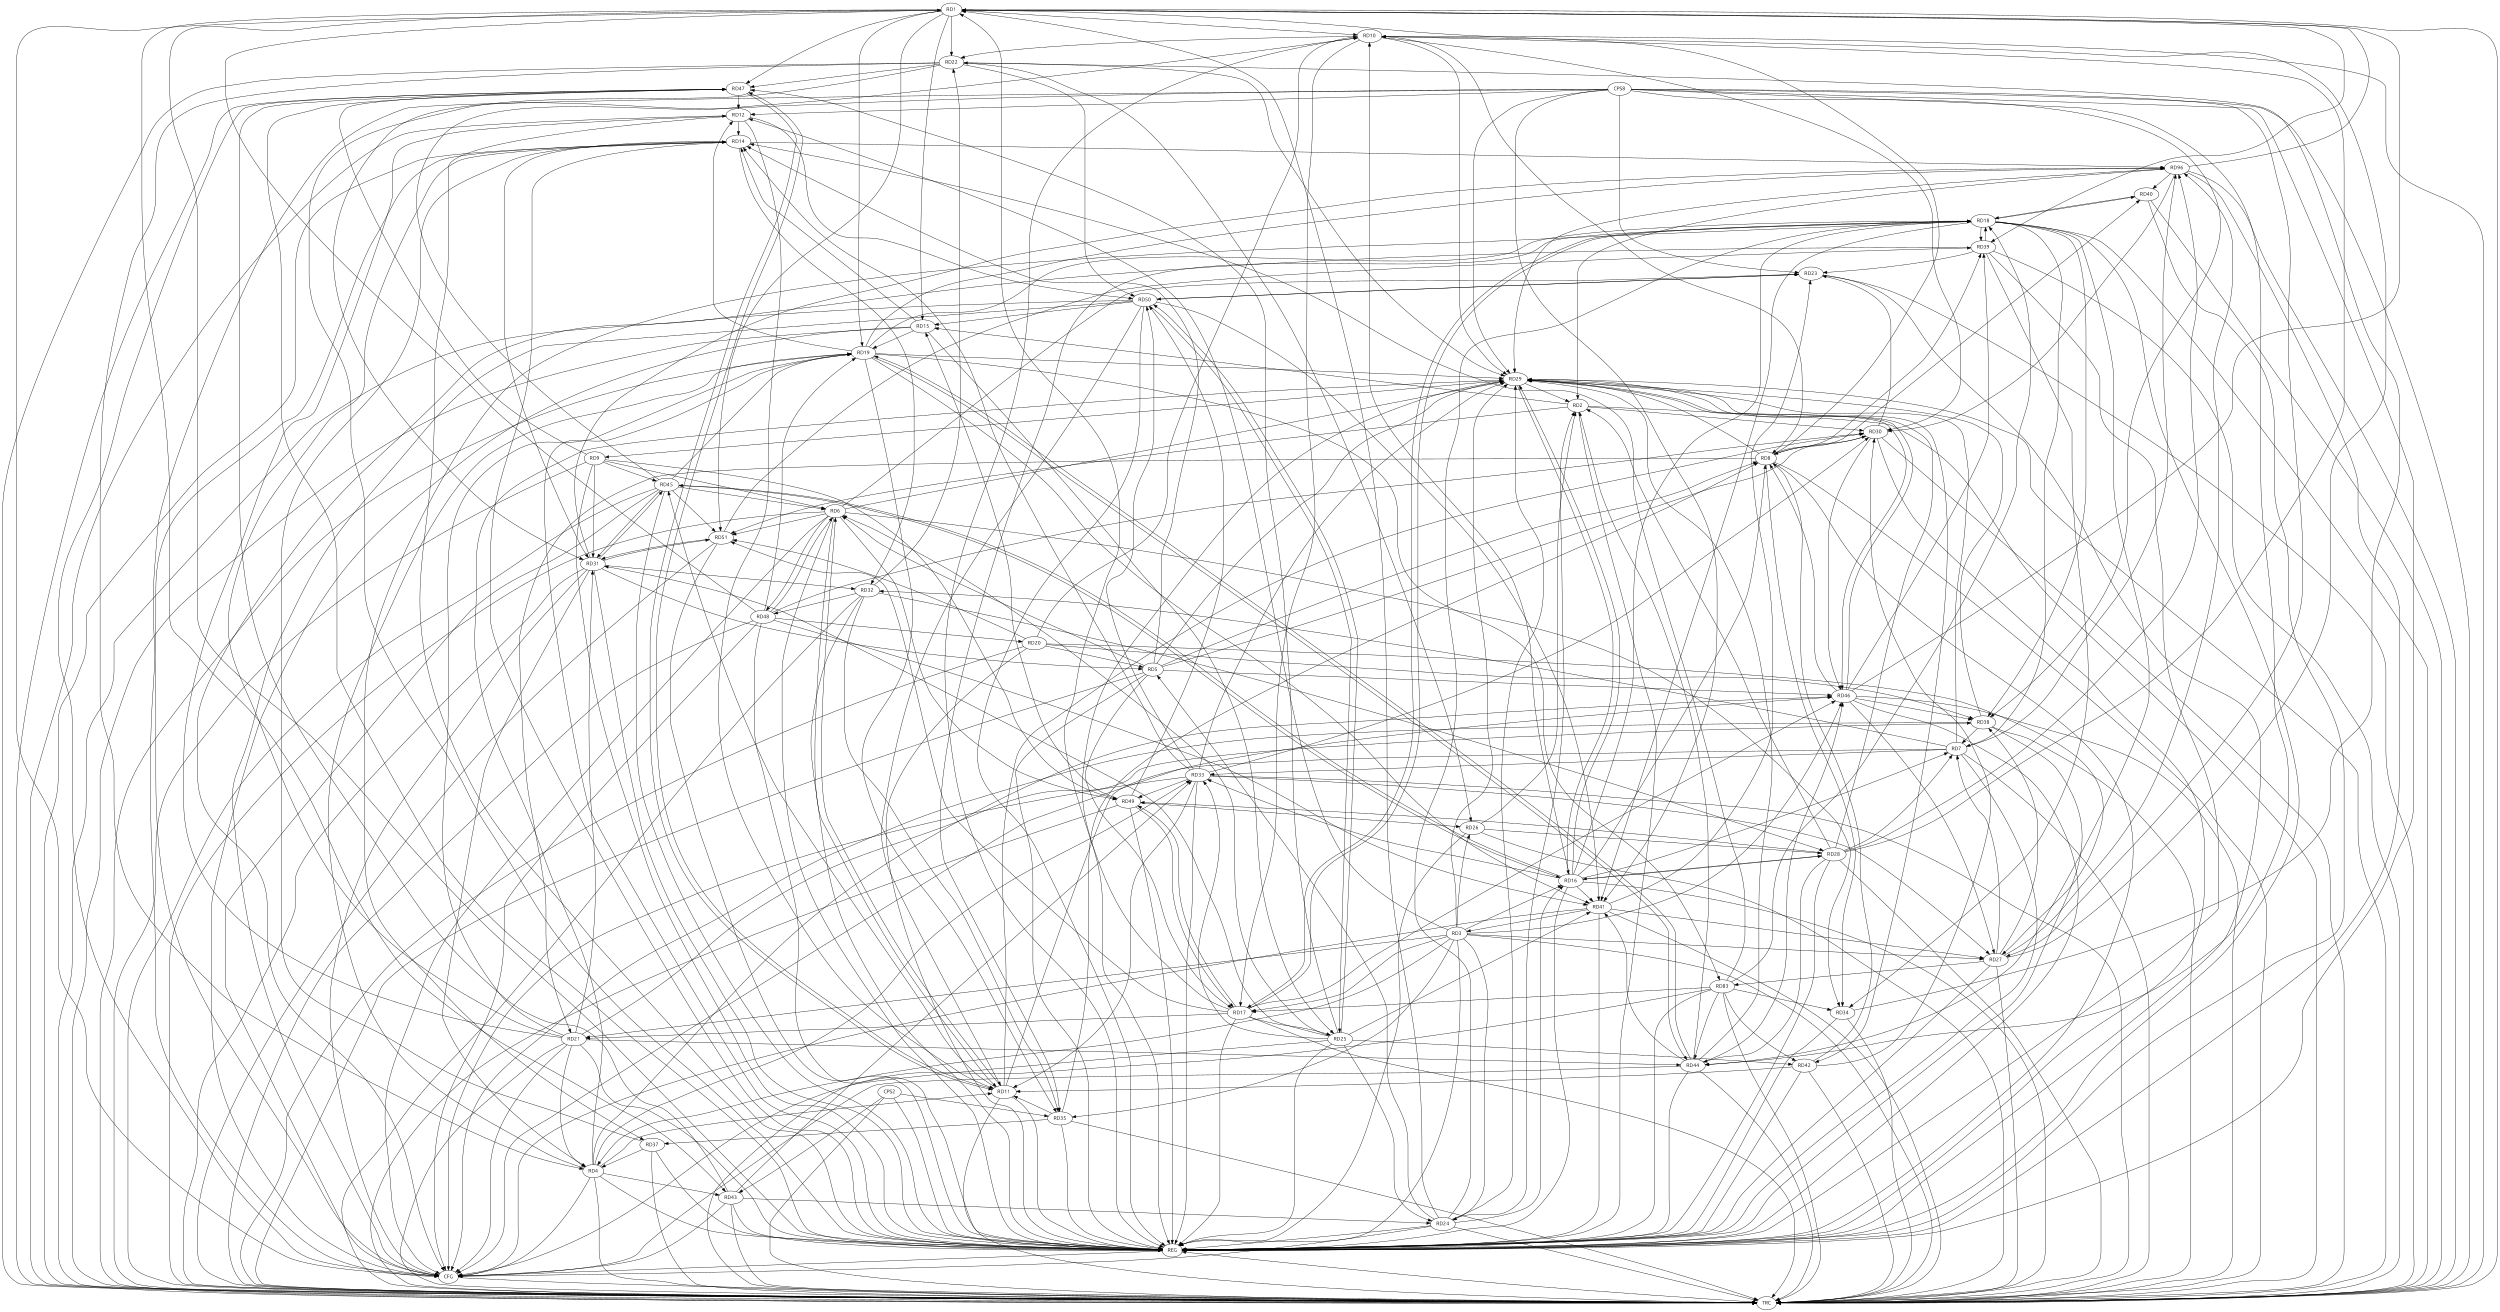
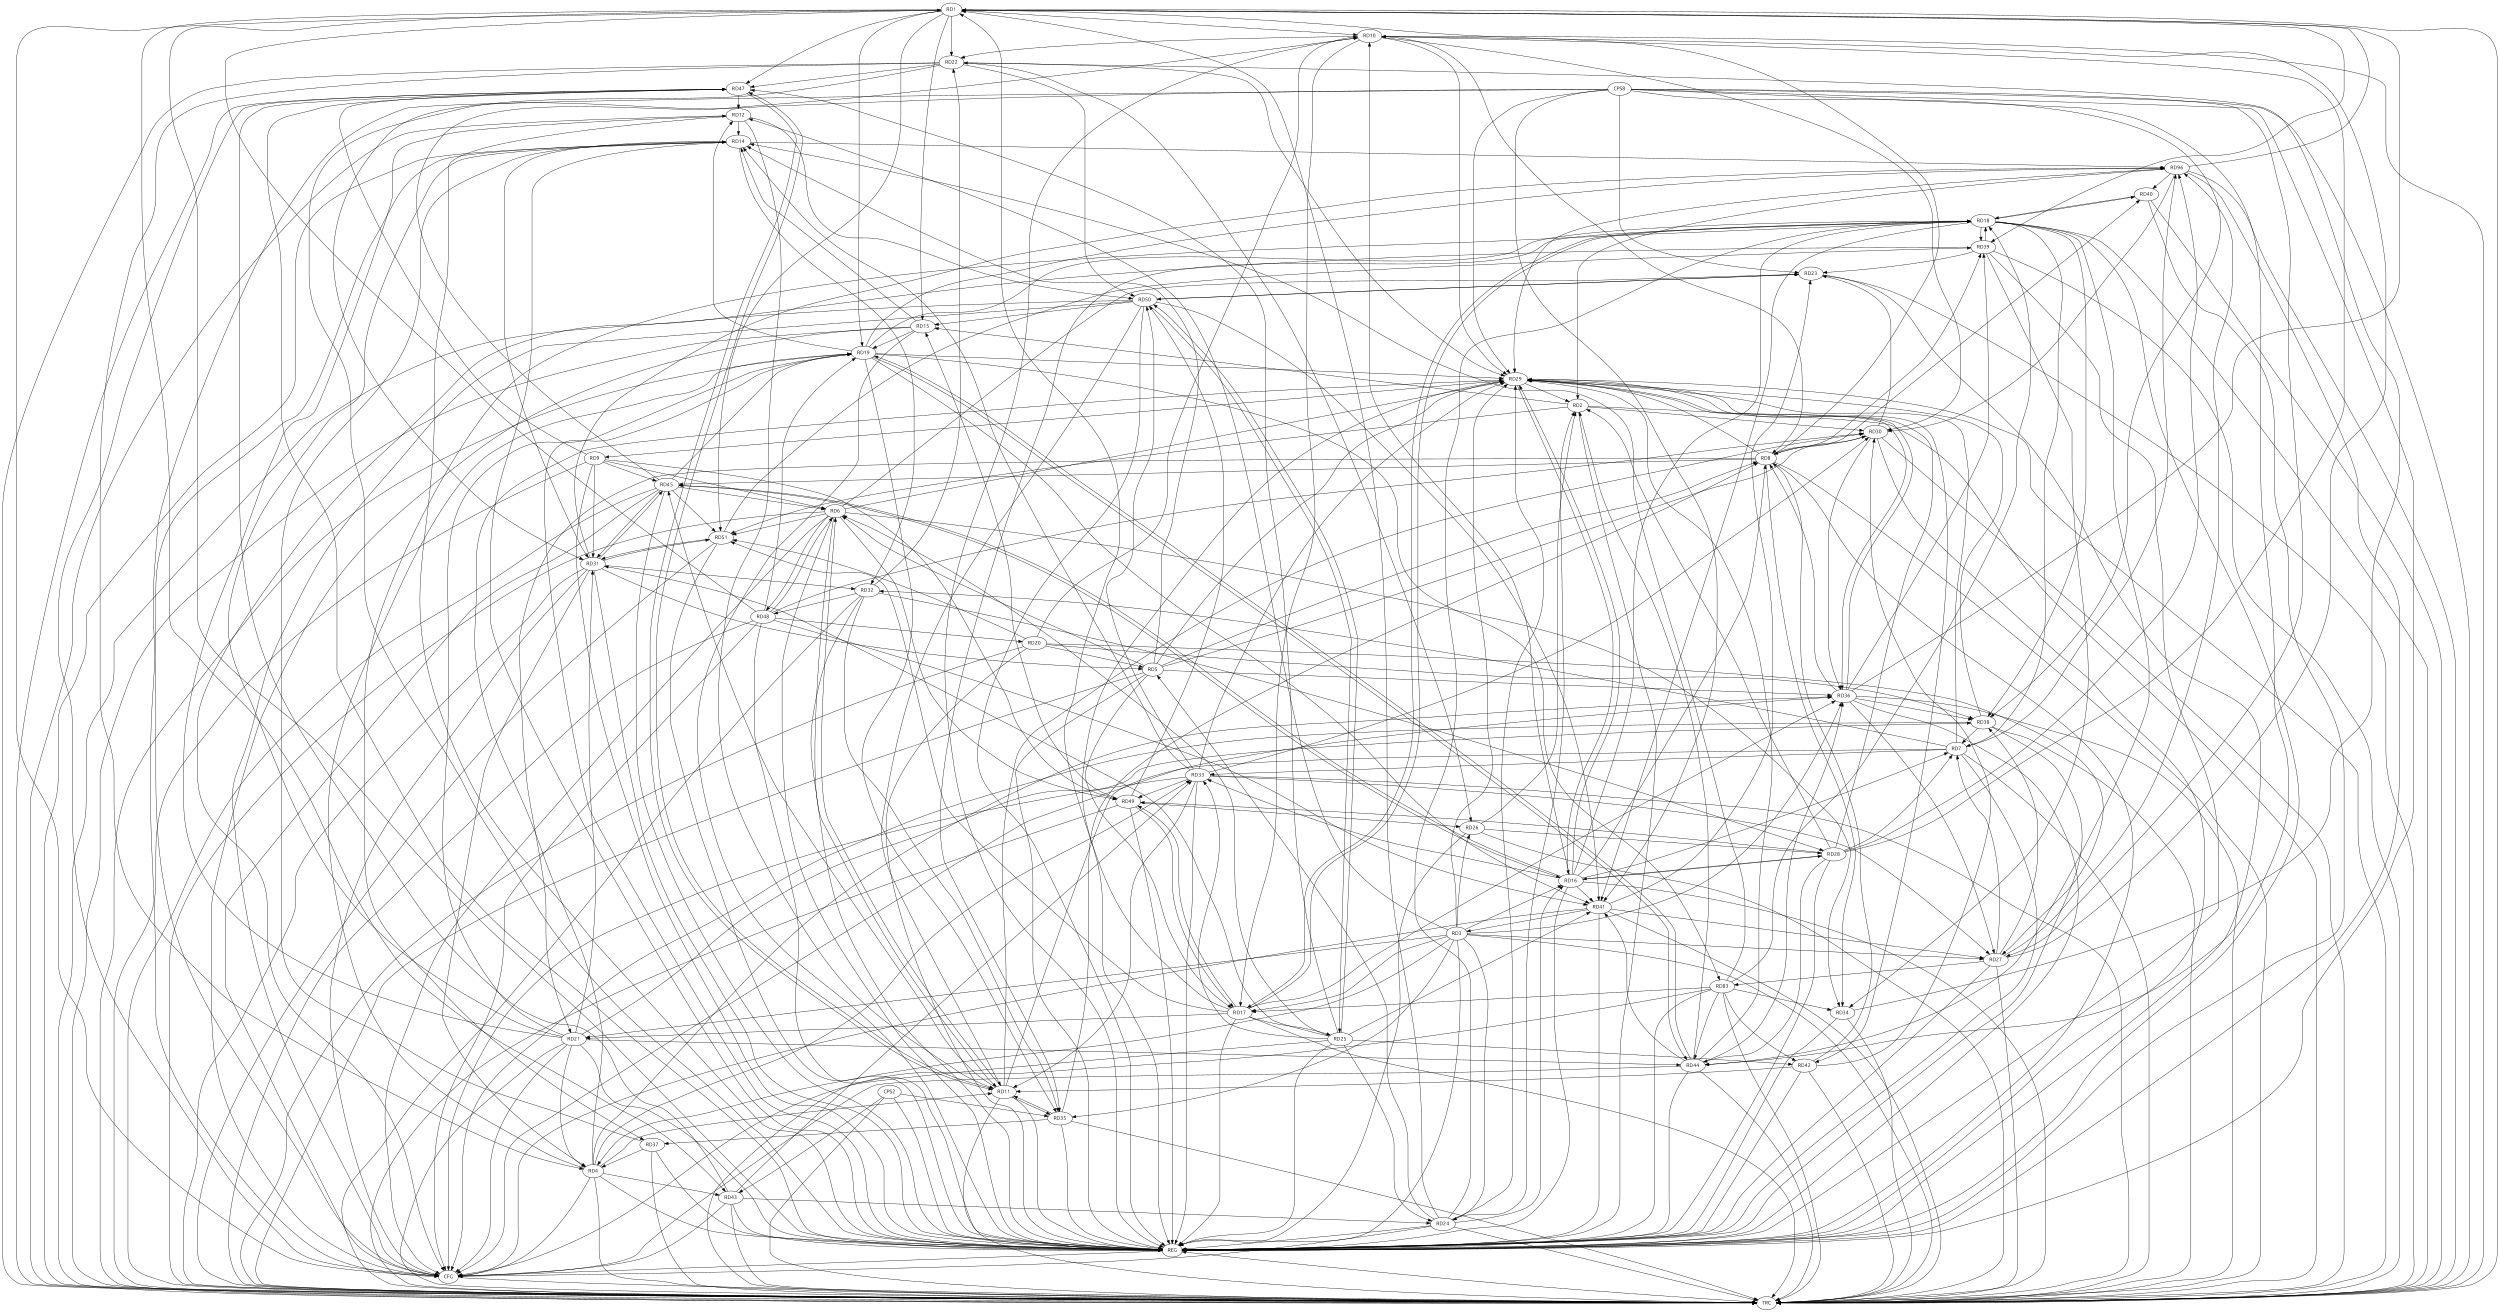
edge "CPS8" -> "RD12": removed
edge "RD8" -> "RD45": added
edge "RD15" -> "RD25": now "RD15" -> "REG"
node "RD46": label "RD46" -> "RD36"
edge "RD11" -> "RD35": added
edge "RD28" -> "TRC": removed
